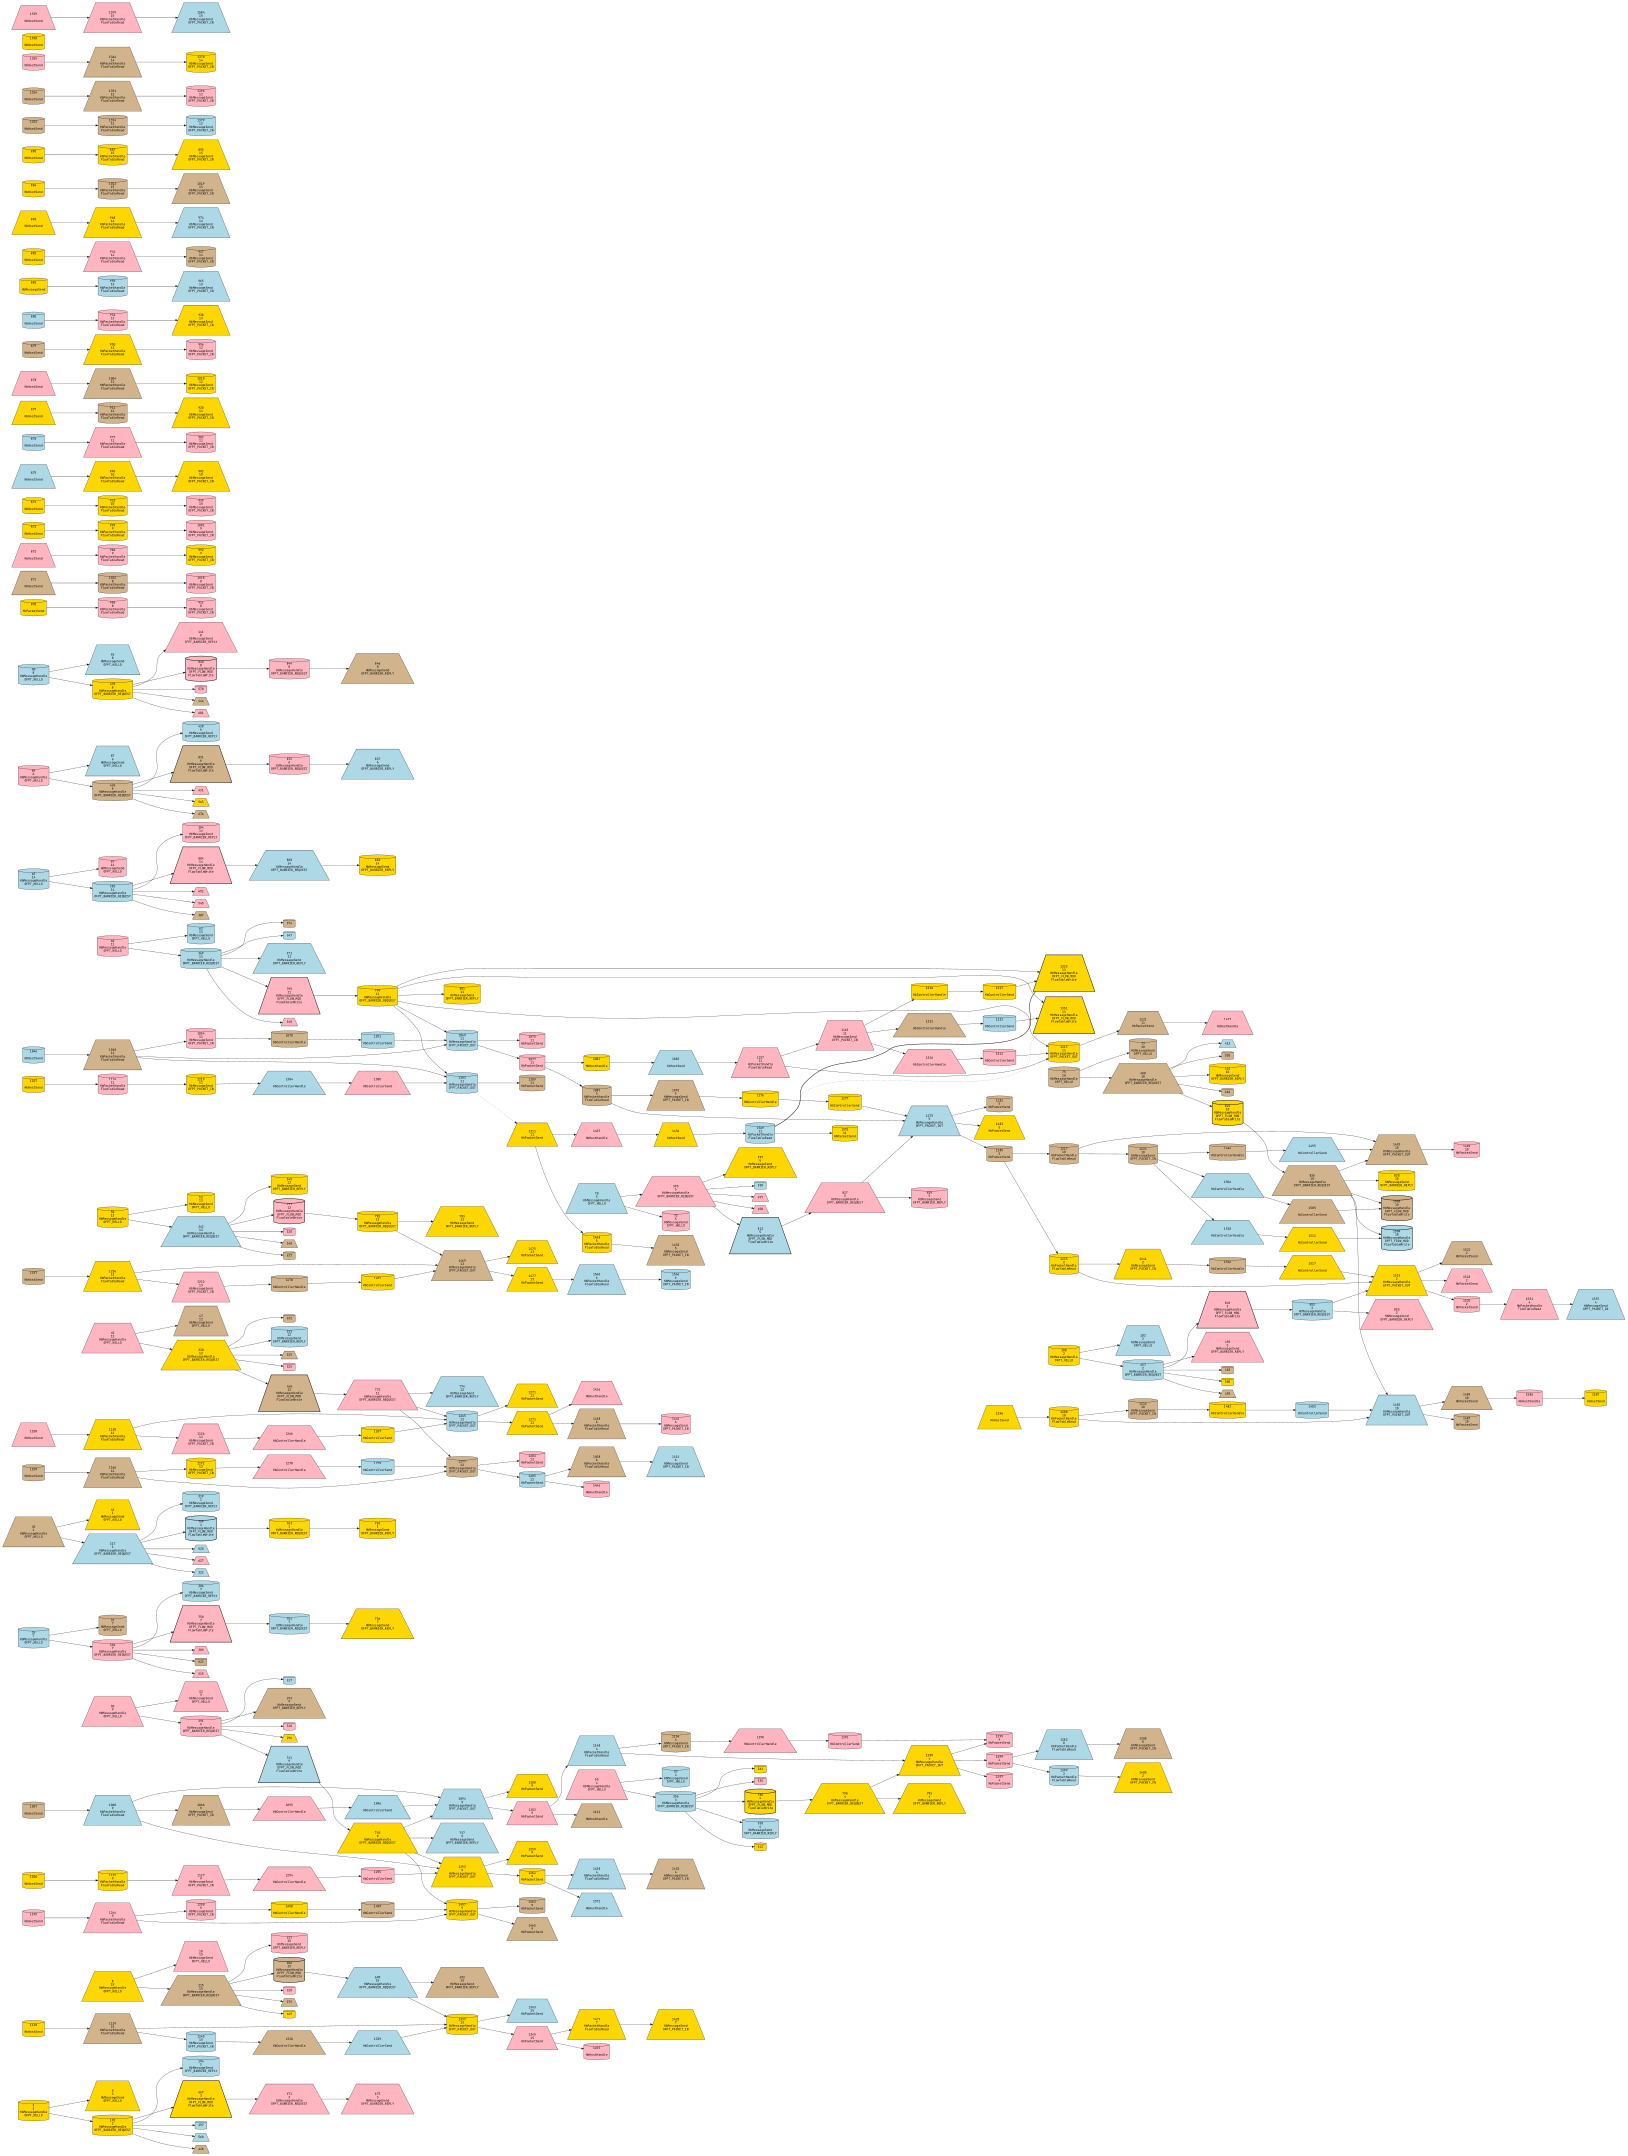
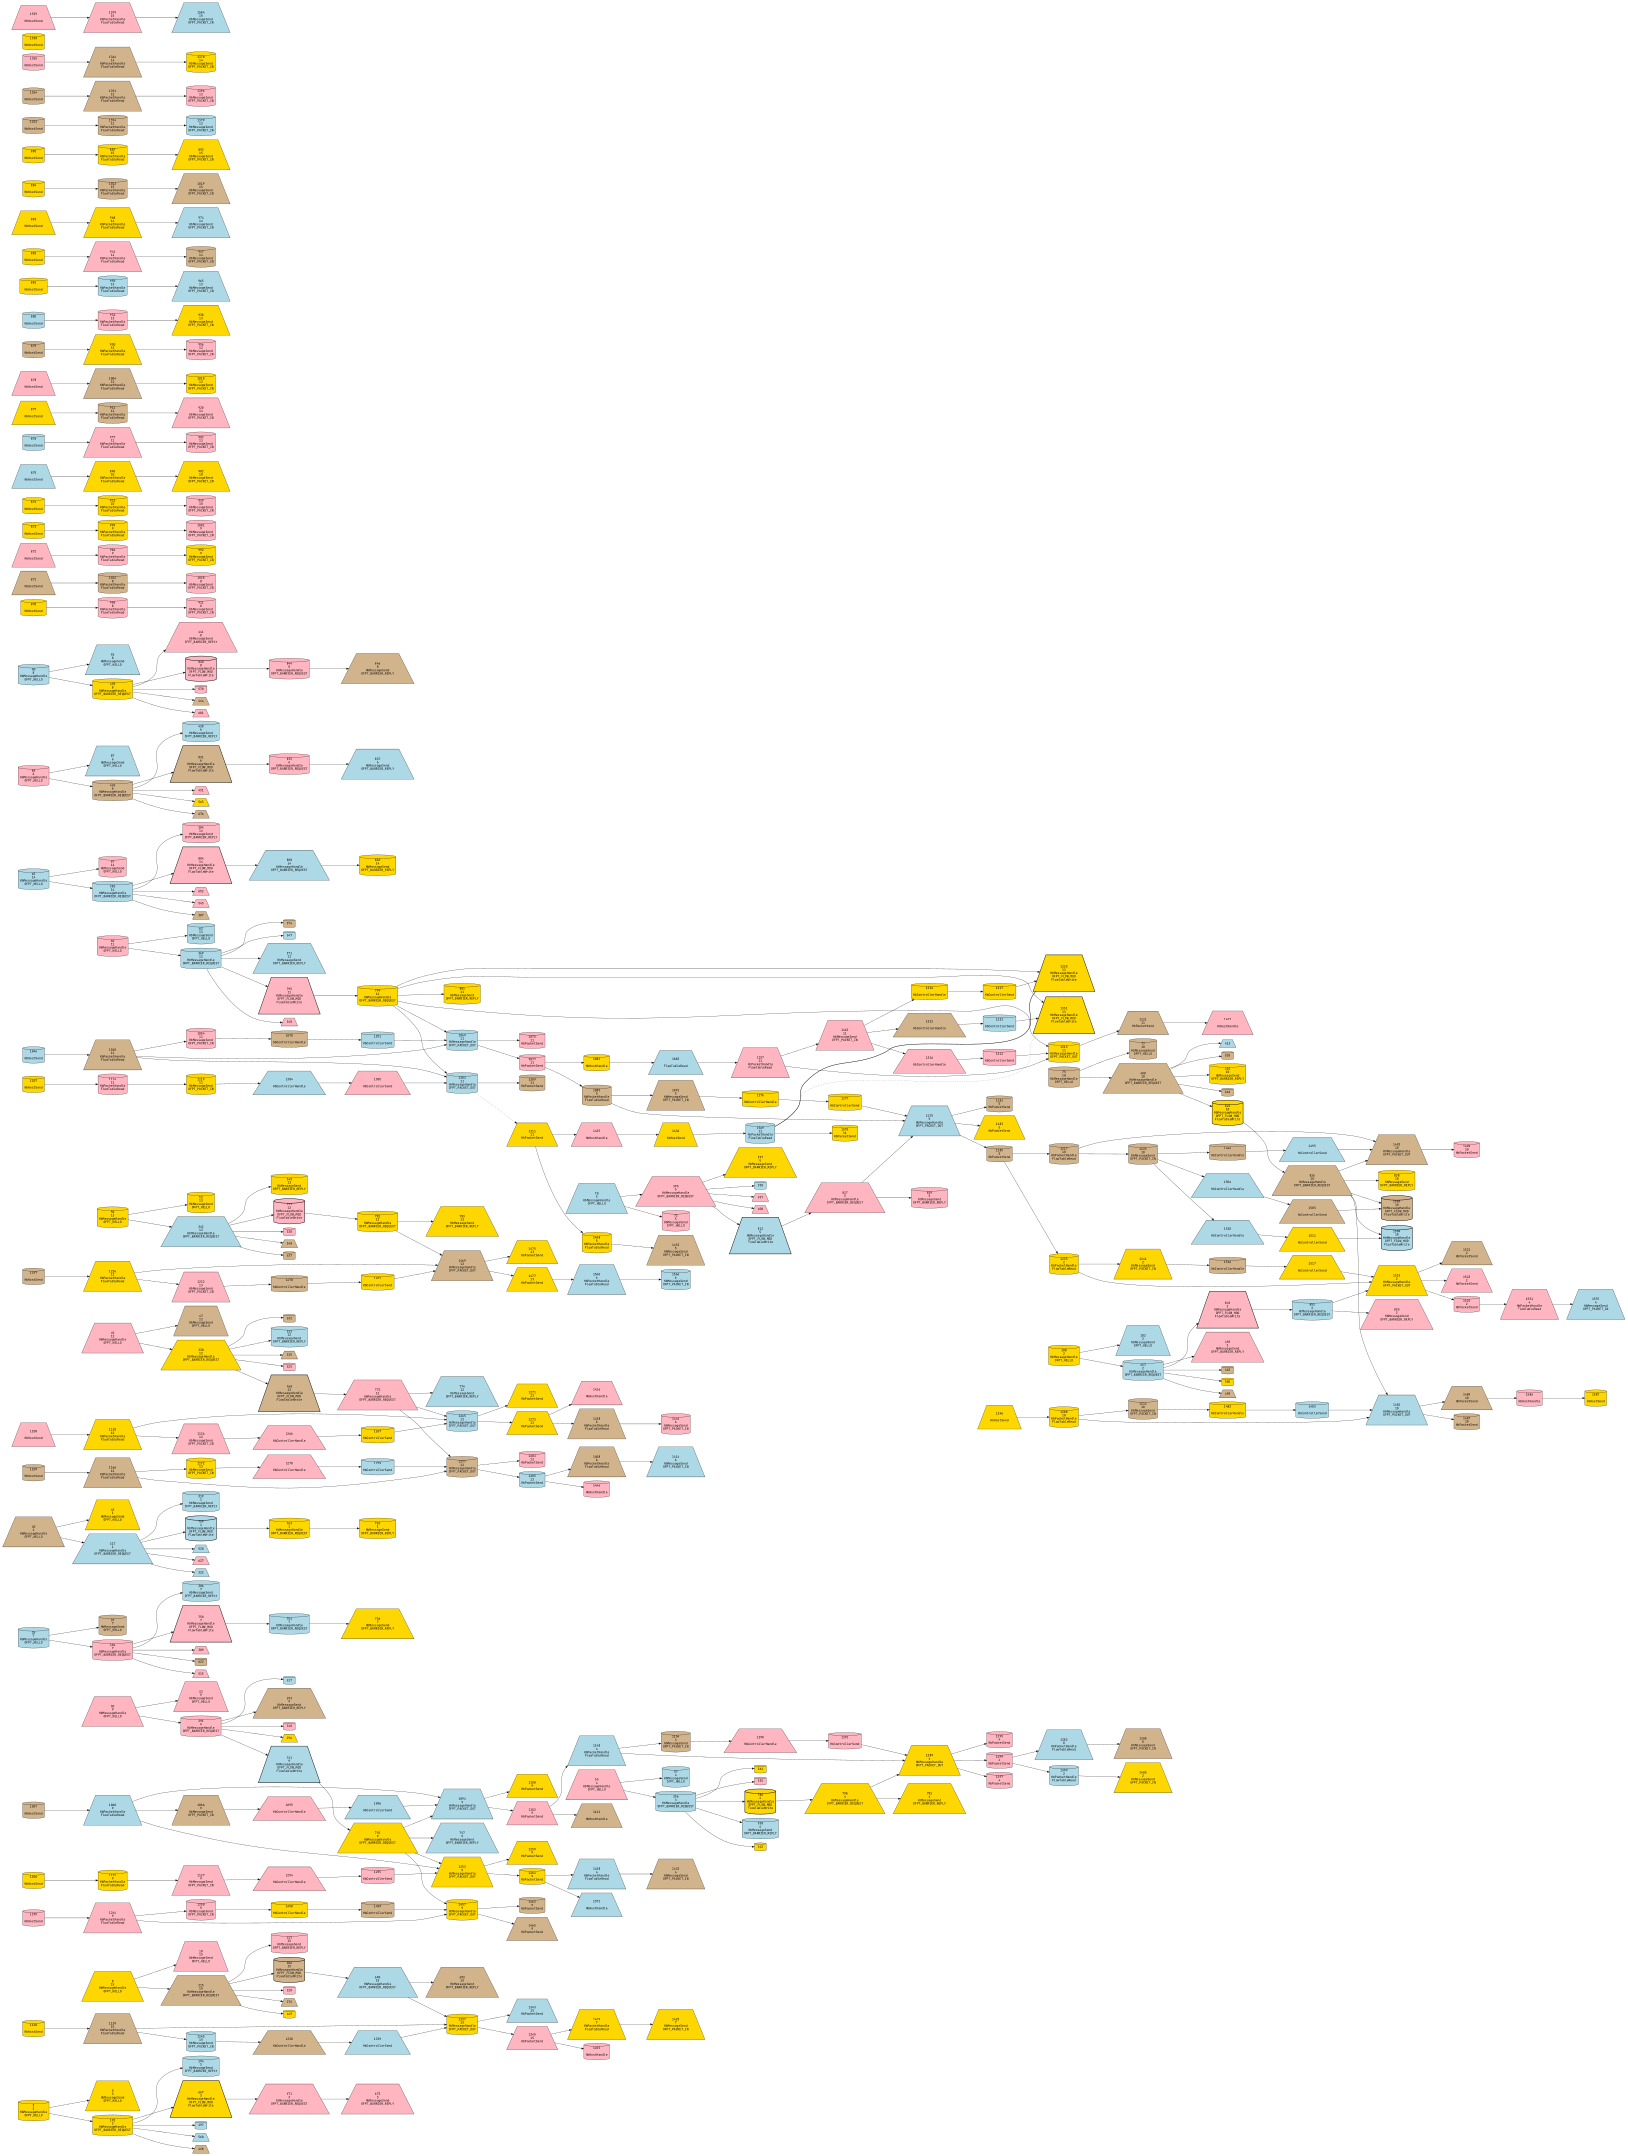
node "881 HbMessageSend": label "881 HbMessageSend" -> "881 HbHostSend"
node "920 11 HbMessageSend OFPT_PACKET_IN": fillcolor gold -> lightpink
node "870 HbPacketSend": label "870 HbPacketSend" -> "870 HbHostSend"
node "1083 HbHostSend": label "1083 HbHostSend" -> "1083 FlowTableRead"
edge "1291 HbControllerSend" -> "1295 4 HbPacketSend": now "1291 HbControllerSend" -> "1289 4 HbMessageHandle OFPT_PACKET_OUT"
